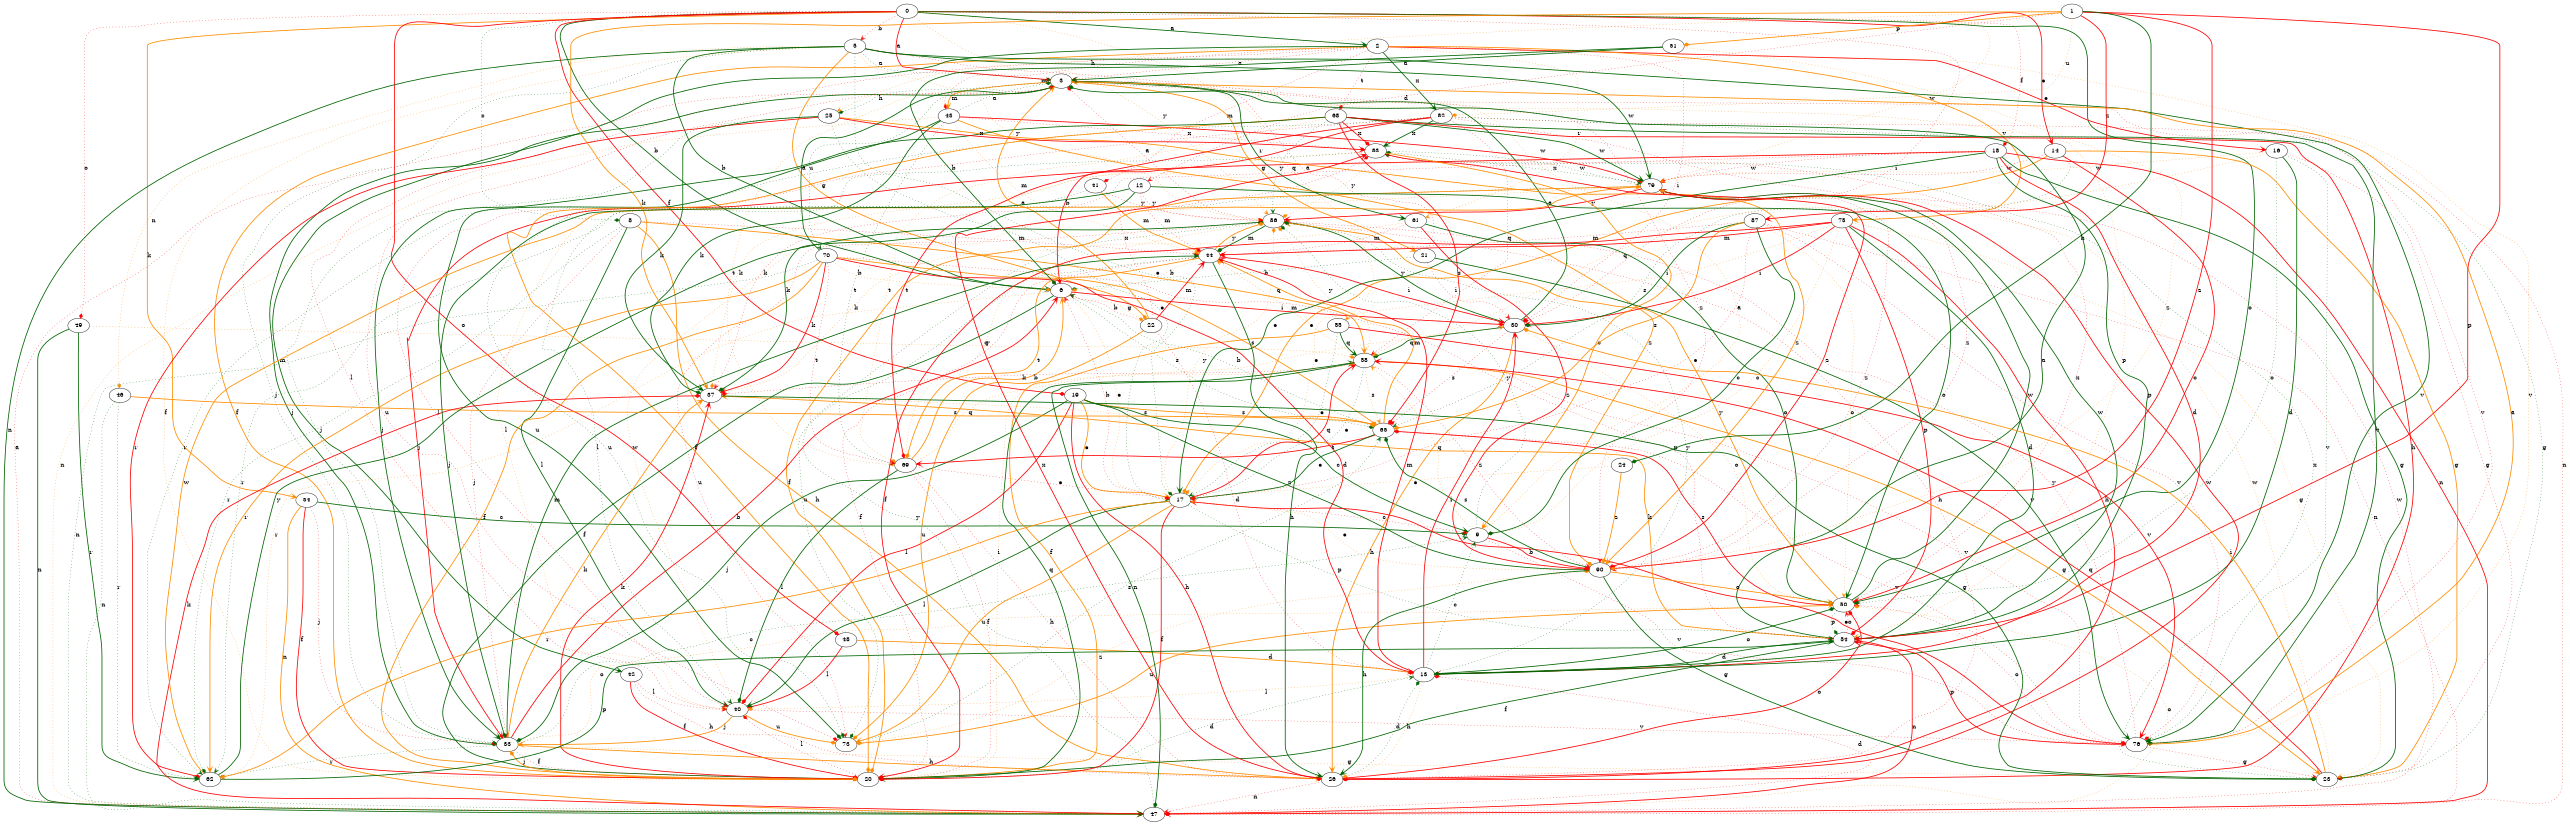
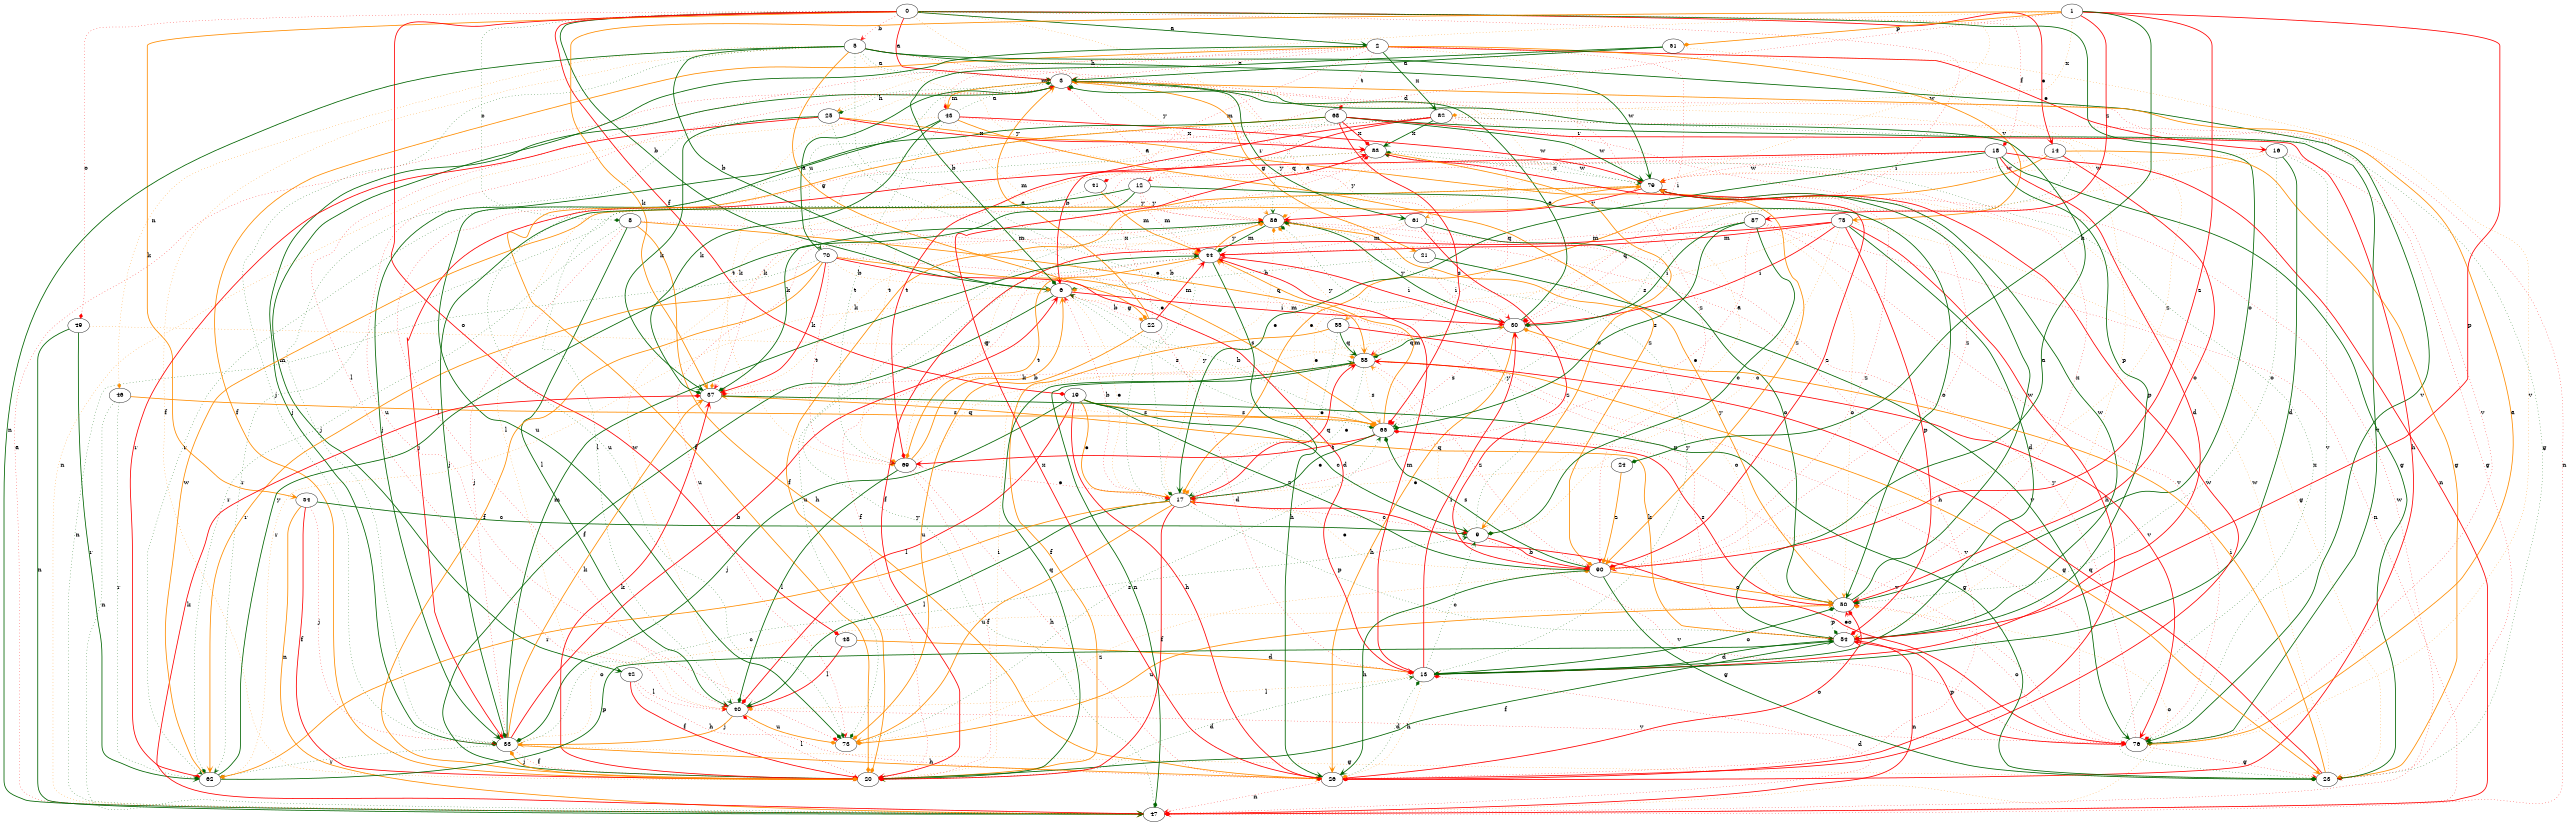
edge "1" -> "82": label "u" -> "x"
edge "87" -> "65": color darkorange -> darkgreen
